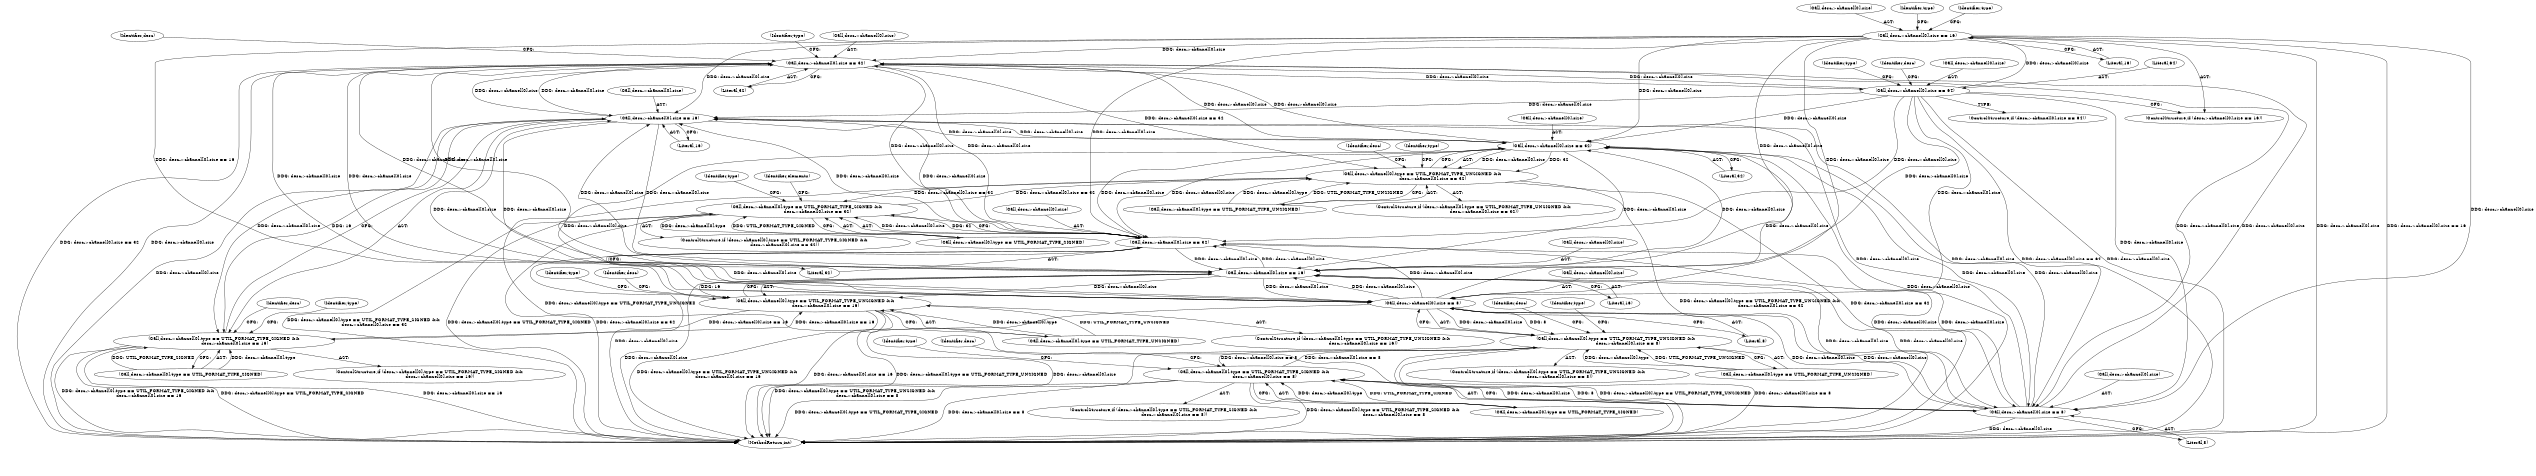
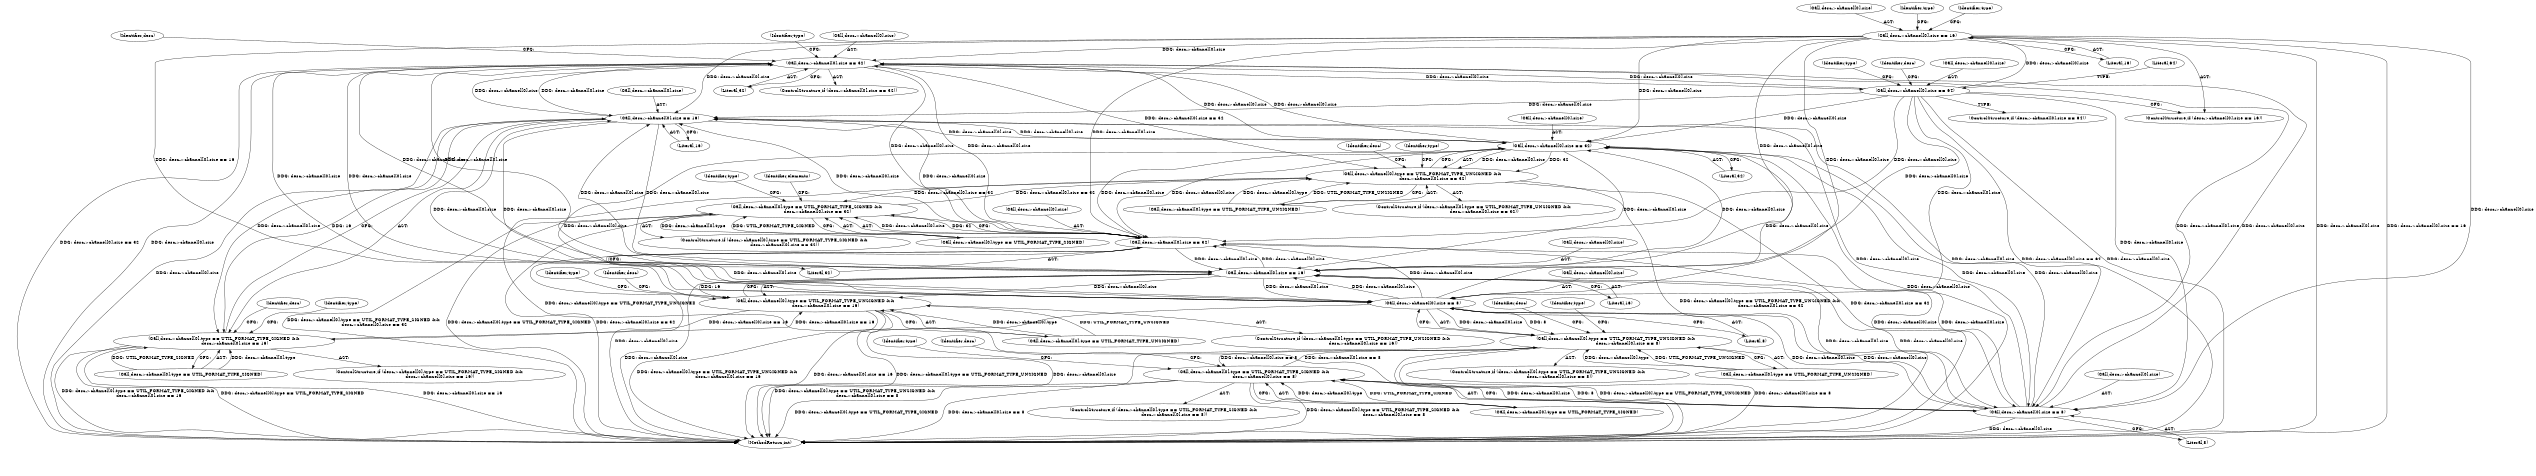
edge "(Literal,64)" -> "(Call,desc->channel[0].size == 64)": label "AST: " -> "TYPE: "
node "(ControlStructure,if (desc->channel[0].size == 32))": added
